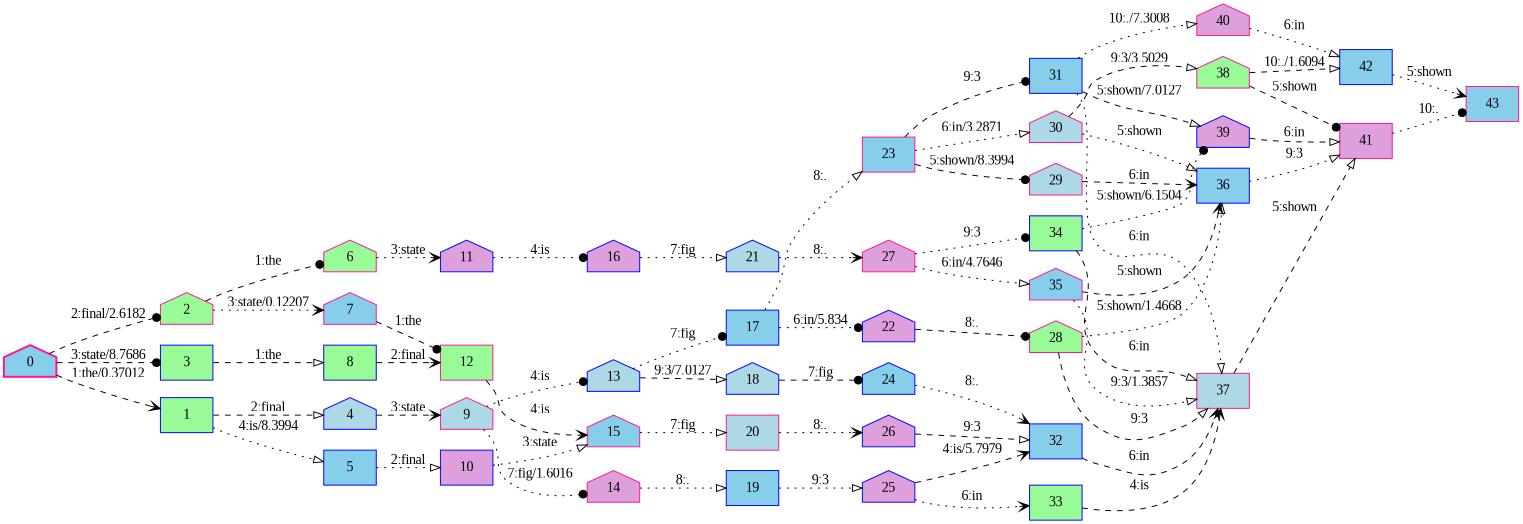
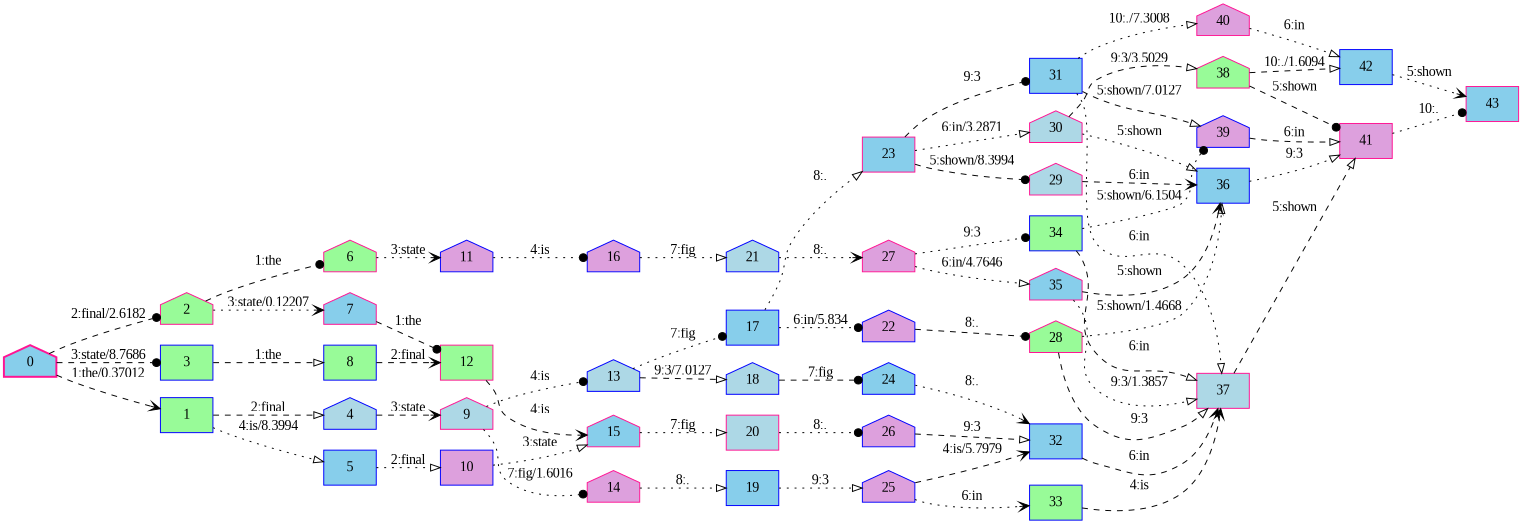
edge "20" -> "26": arrowhead vee -> dot
